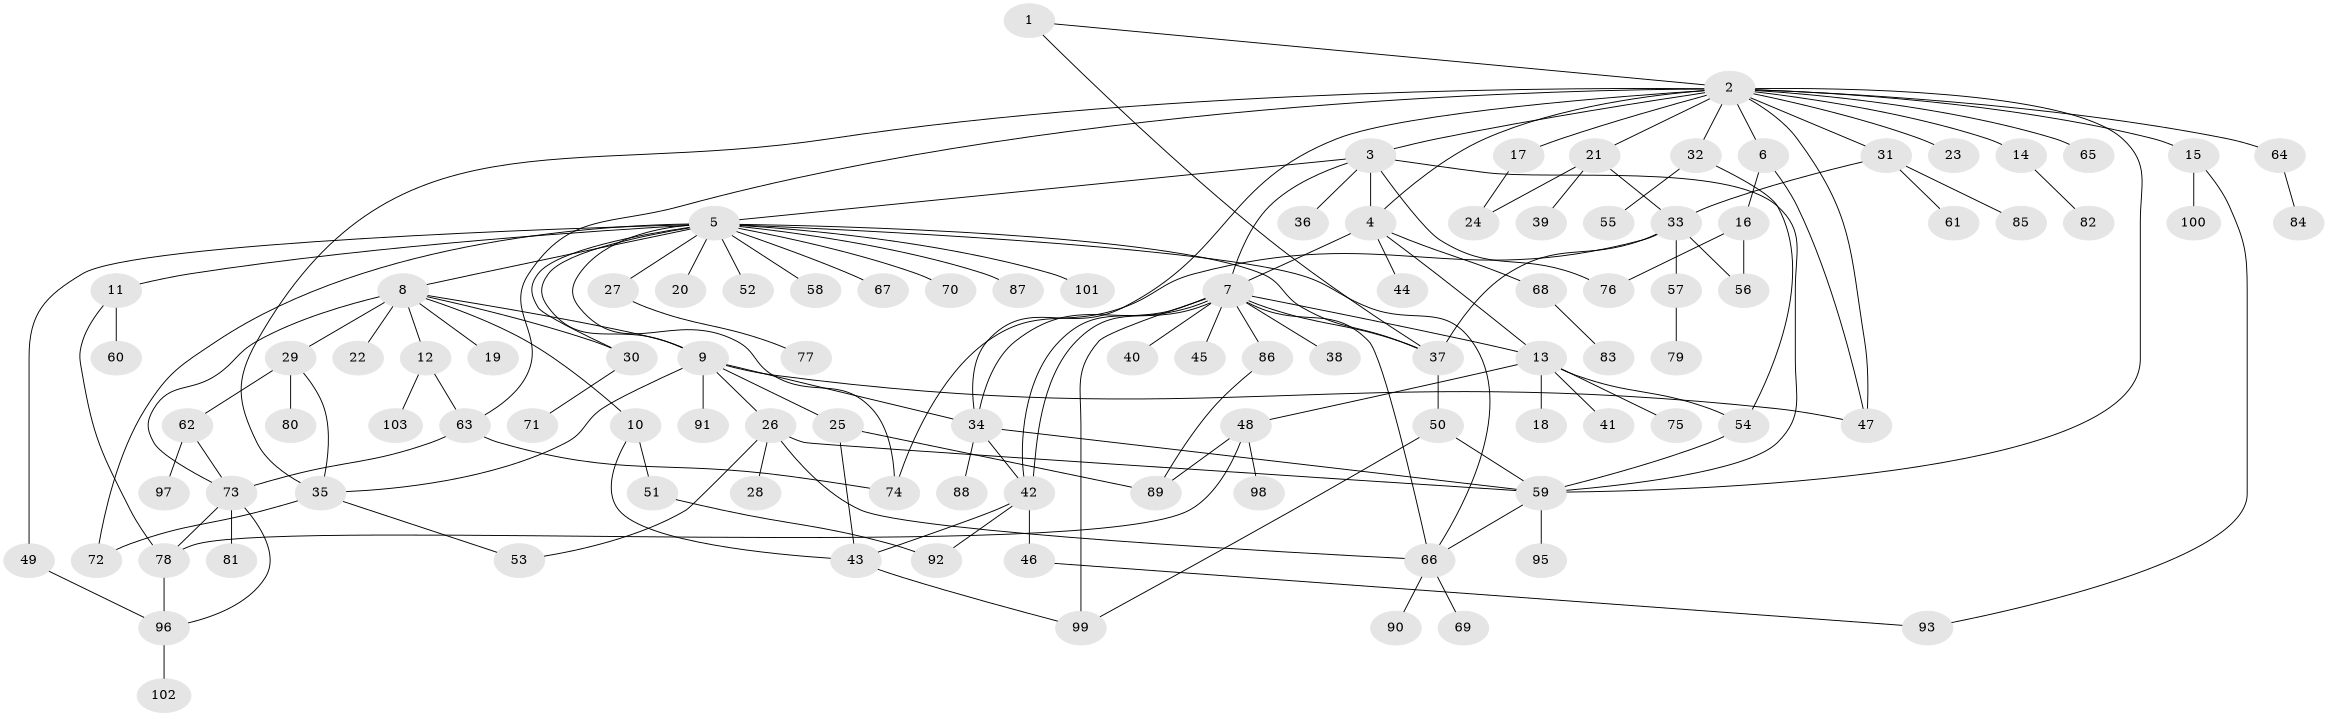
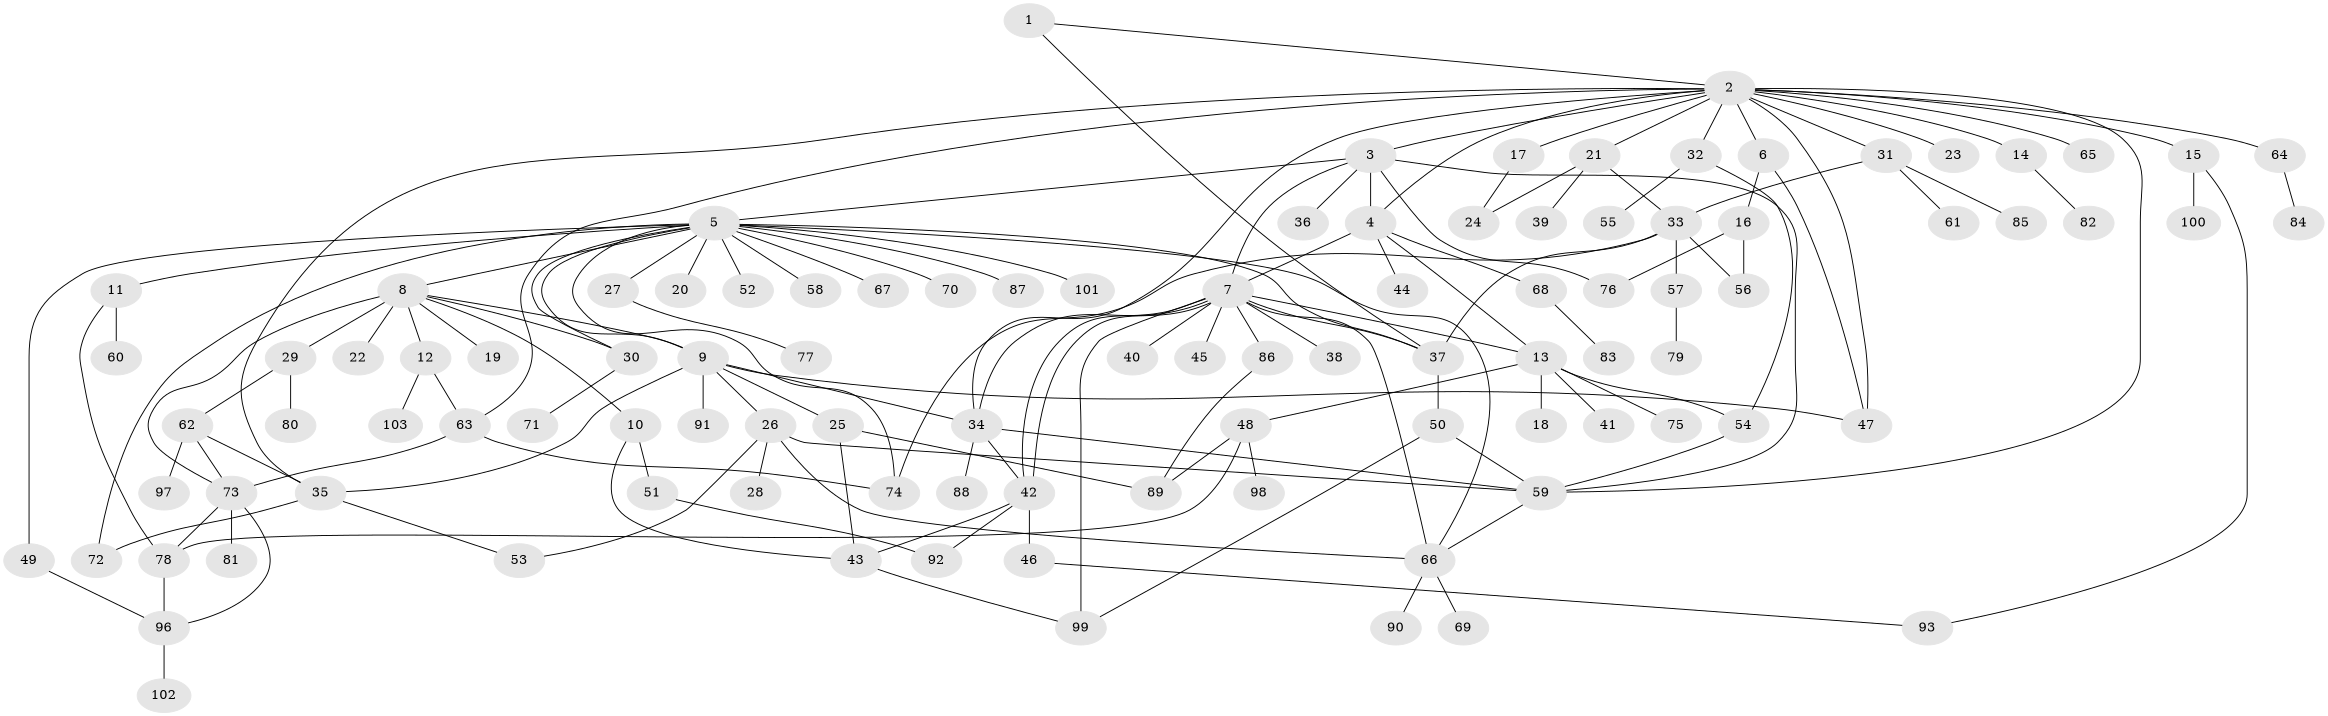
edge "29" -- "35": now "62" -- "35"
node "95": removed
